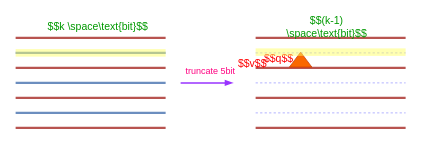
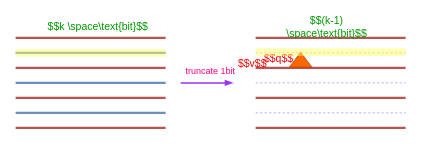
node "truncate 5bit": label "truncate 5bit" -> "truncate 1bit"
